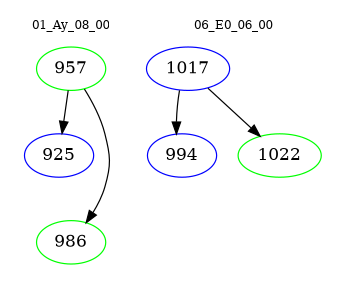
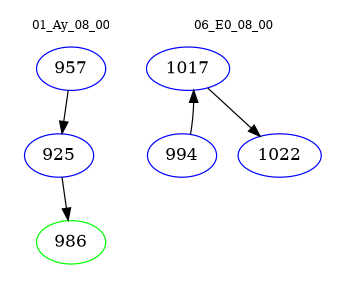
cluster "06_E0_06_00": label "06_E0_06_00" -> "06_E0_08_00"
node "957": color green -> blue
edge "1017" -> "994": reversed
edge "957" -> "986": now "925" -> "986"
node "1022": color green -> blue
